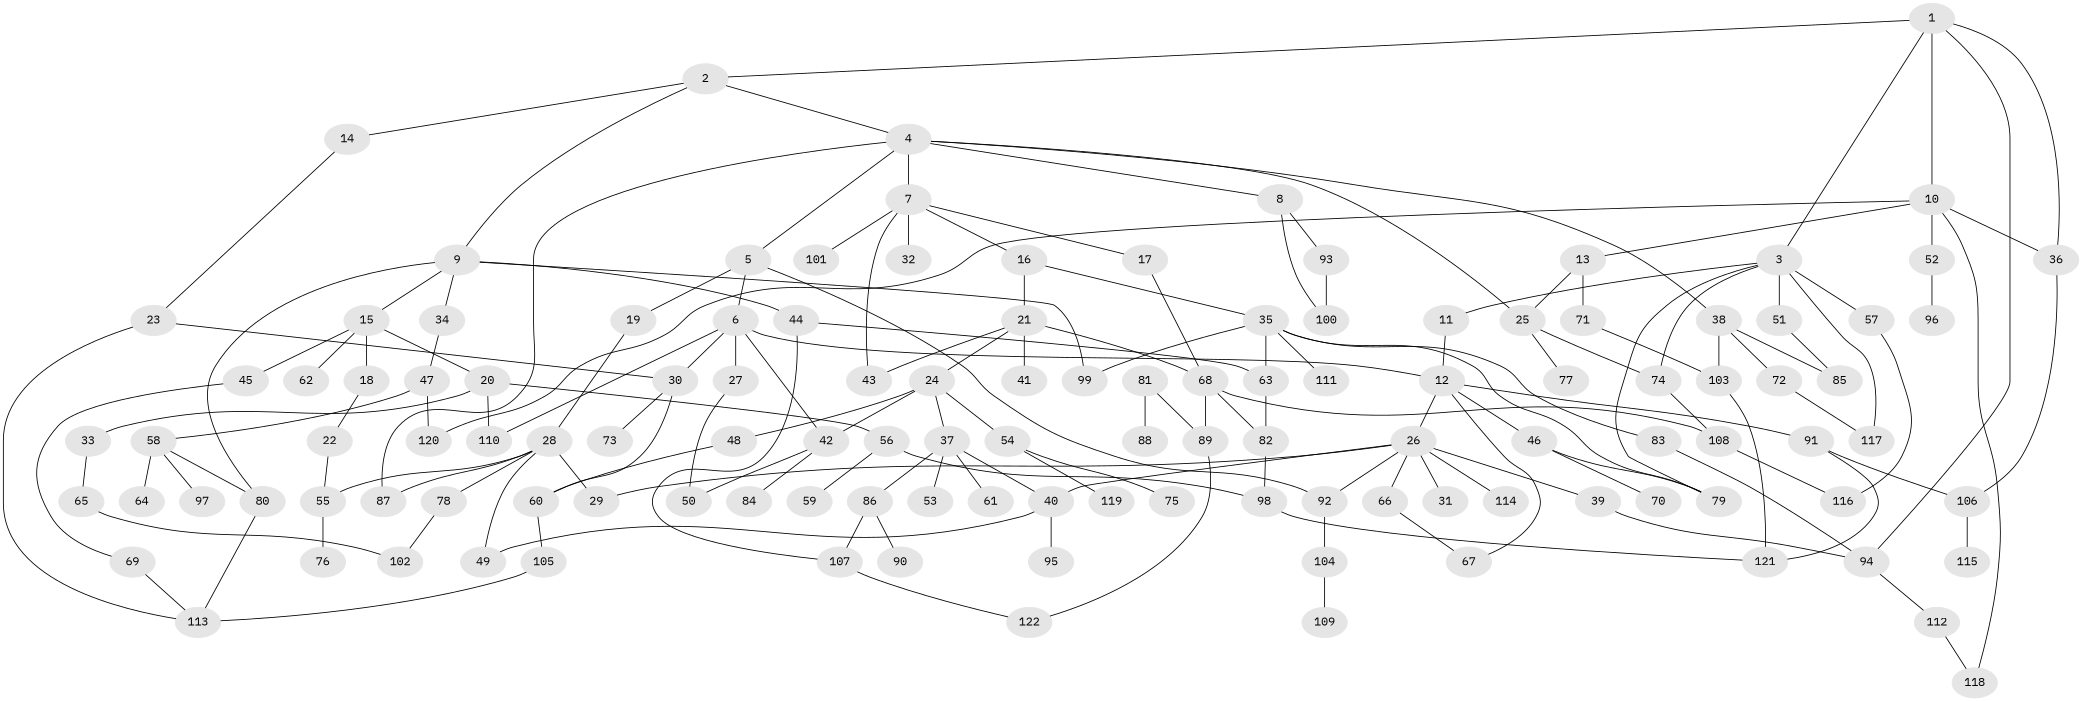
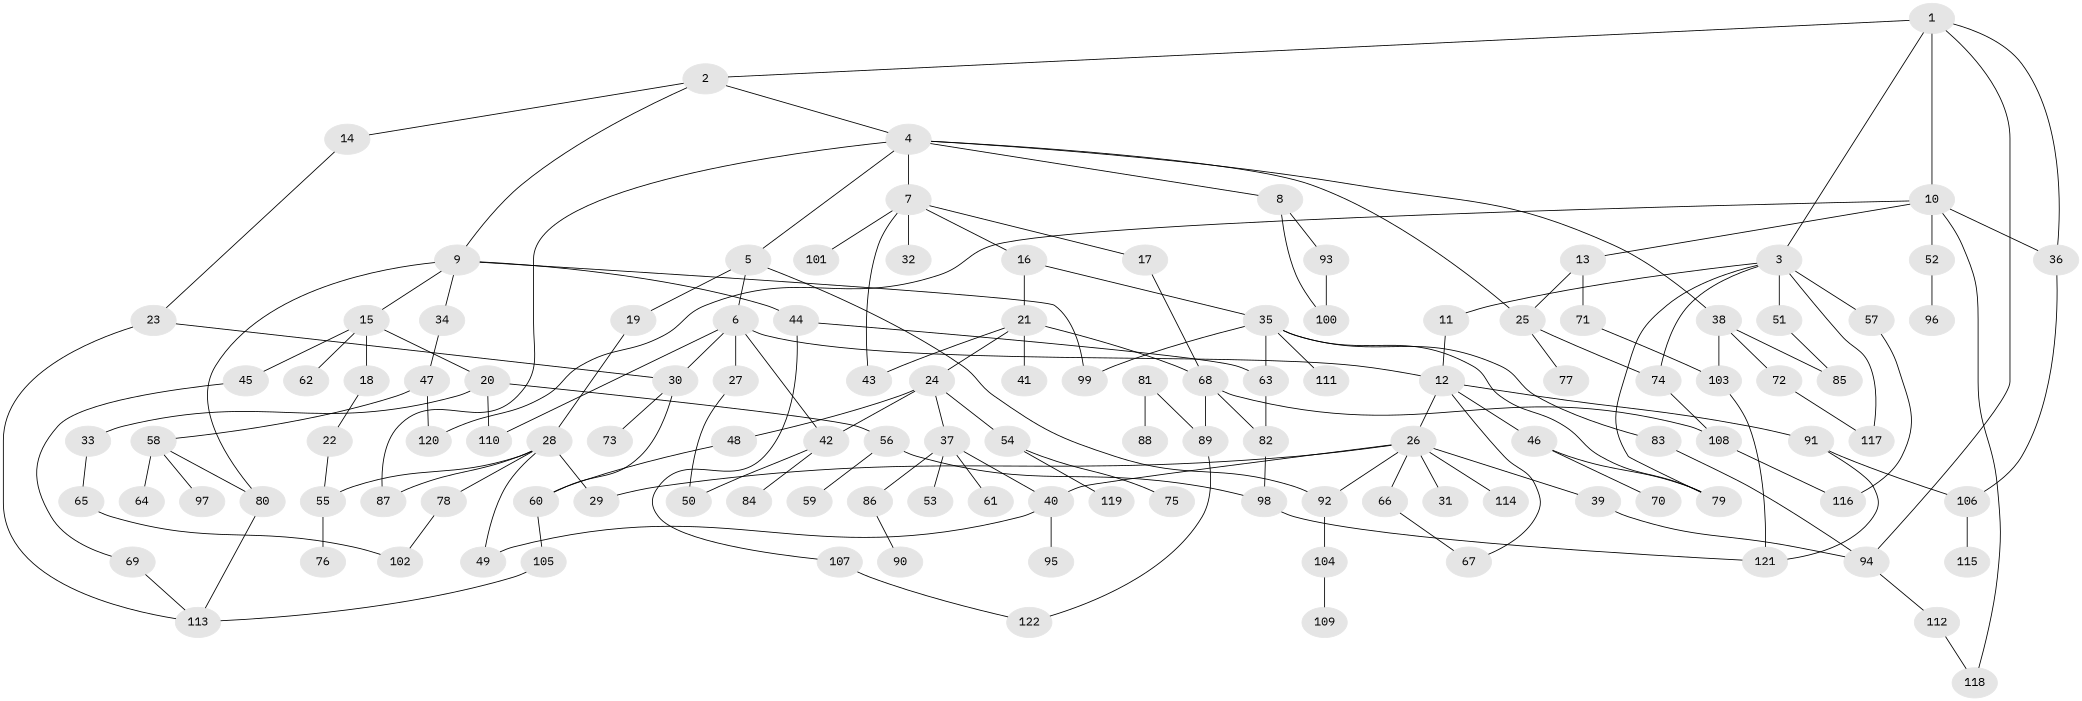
edge "86" -- "107": removed
